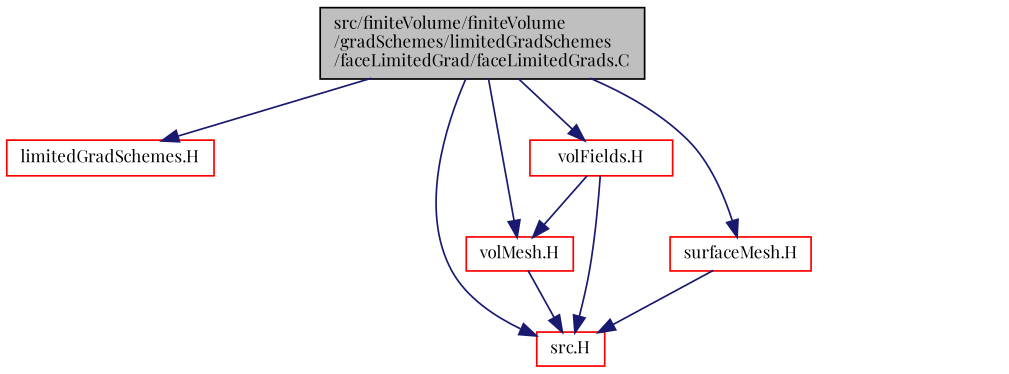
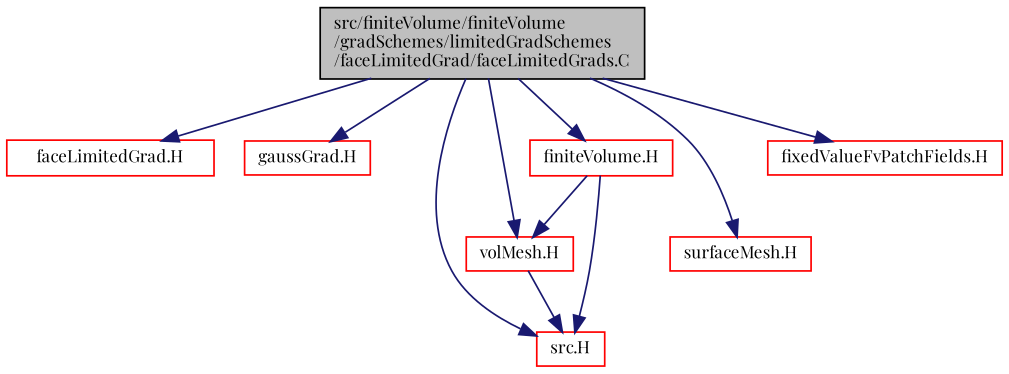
node "limitedGradSchemes.H": label "limitedGradSchemes.H" -> "faceLimitedGrad.H"
node "gaussGrad.H": added
node "volFields.H": label "volFields.H" -> "finiteVolume.H"
node "fixedValueFvPatchFields.H": added
edge "surfaceMesh.H" -> "src.H": removed
